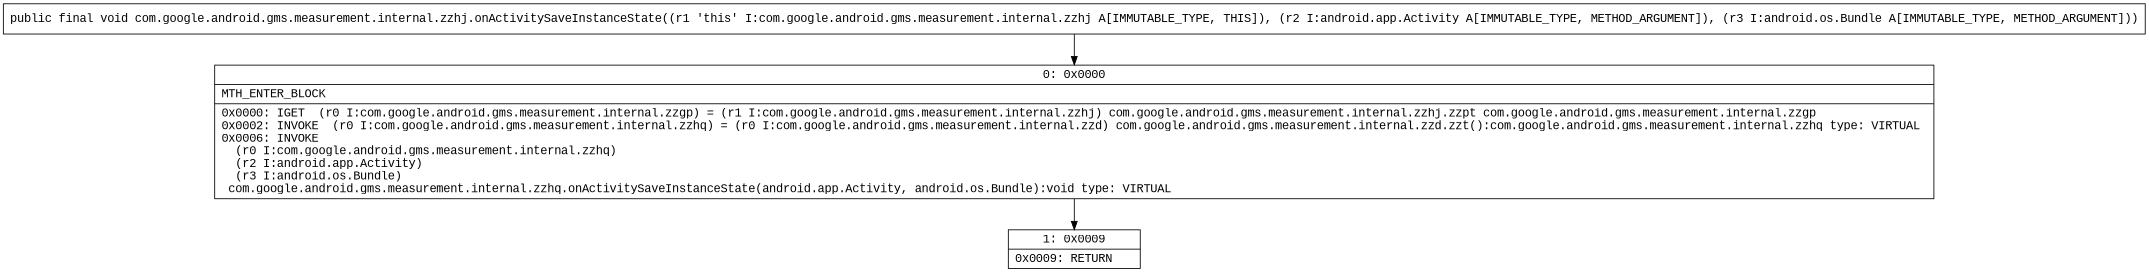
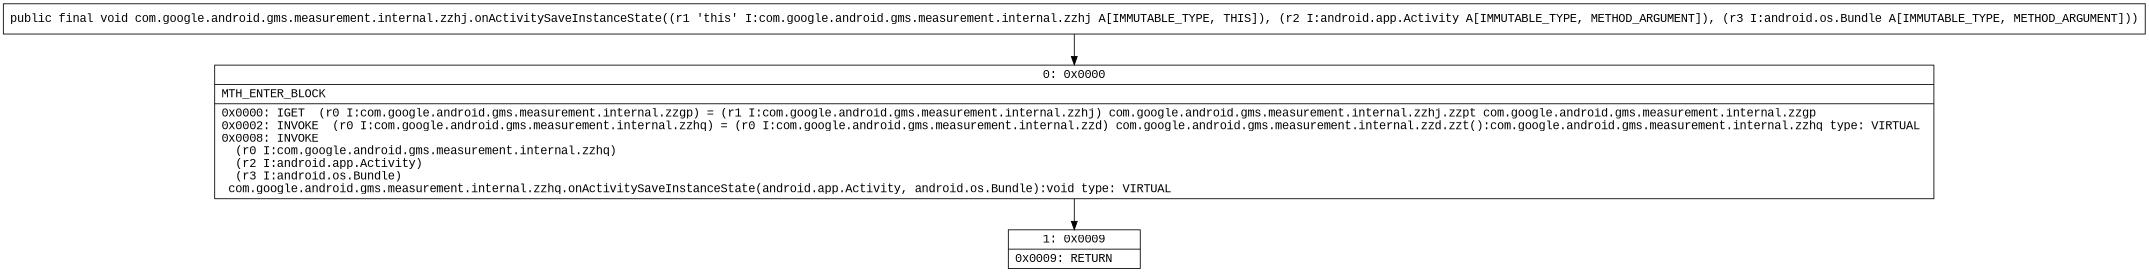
node "0: 0x0000": text "0x0006: INVOKE" -> "0x0008: INVOKE"
